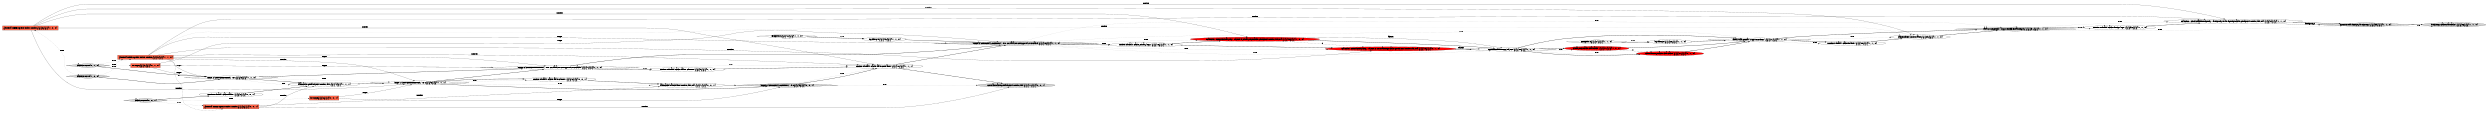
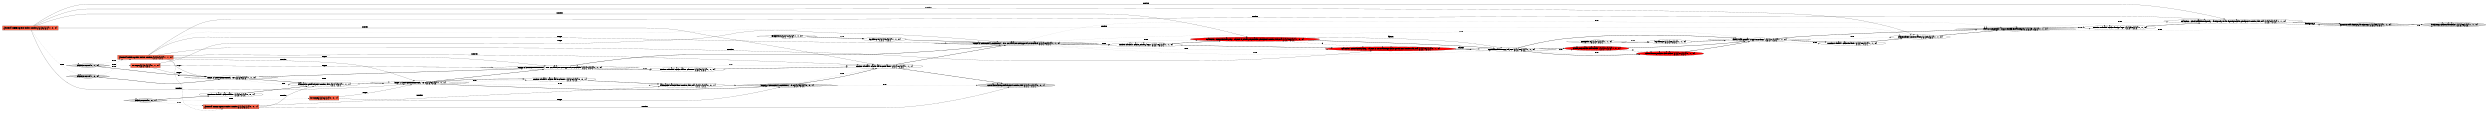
edge "cacheStructure['1', '0', '0']" -> "@NotNull DBRProgressMonitor monitor@@@2@@@['1', '0', '0']": reversed
